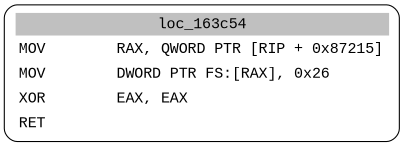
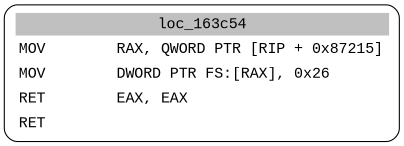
node "loc_163c54": text "XOR        EAX, EAX" -> "RET        EAX, EAX"
